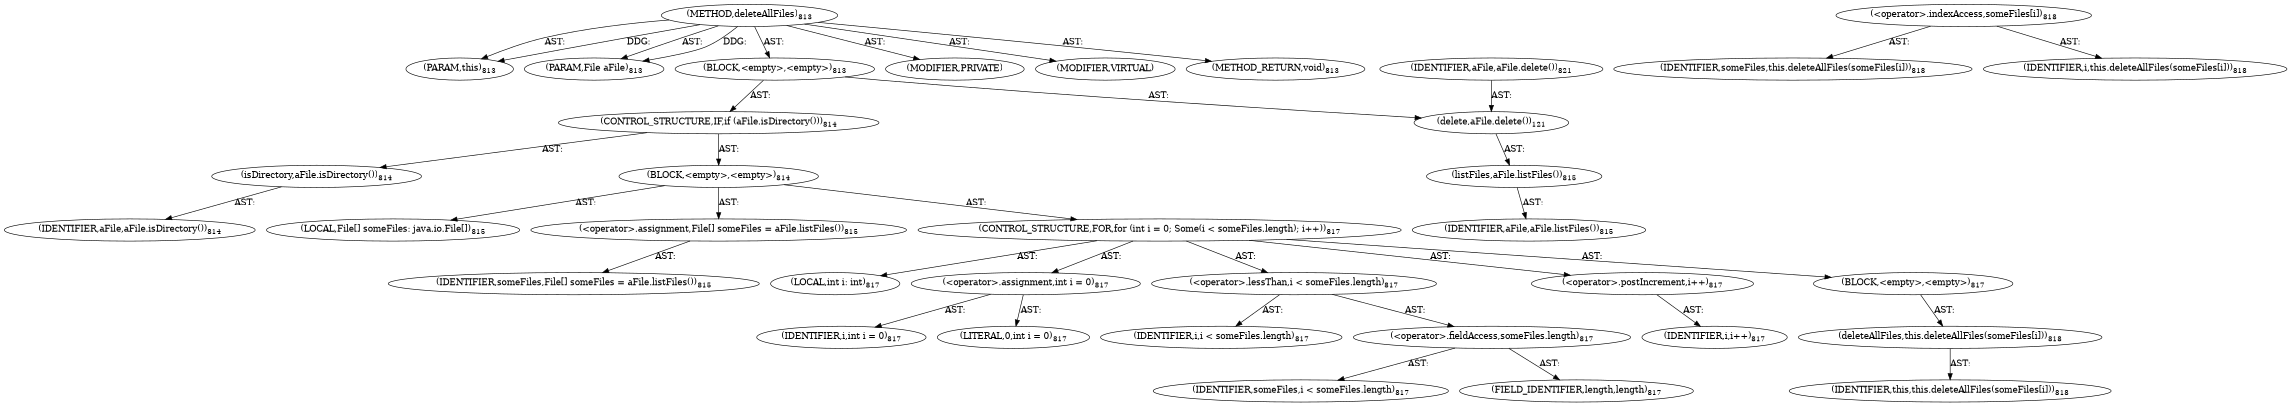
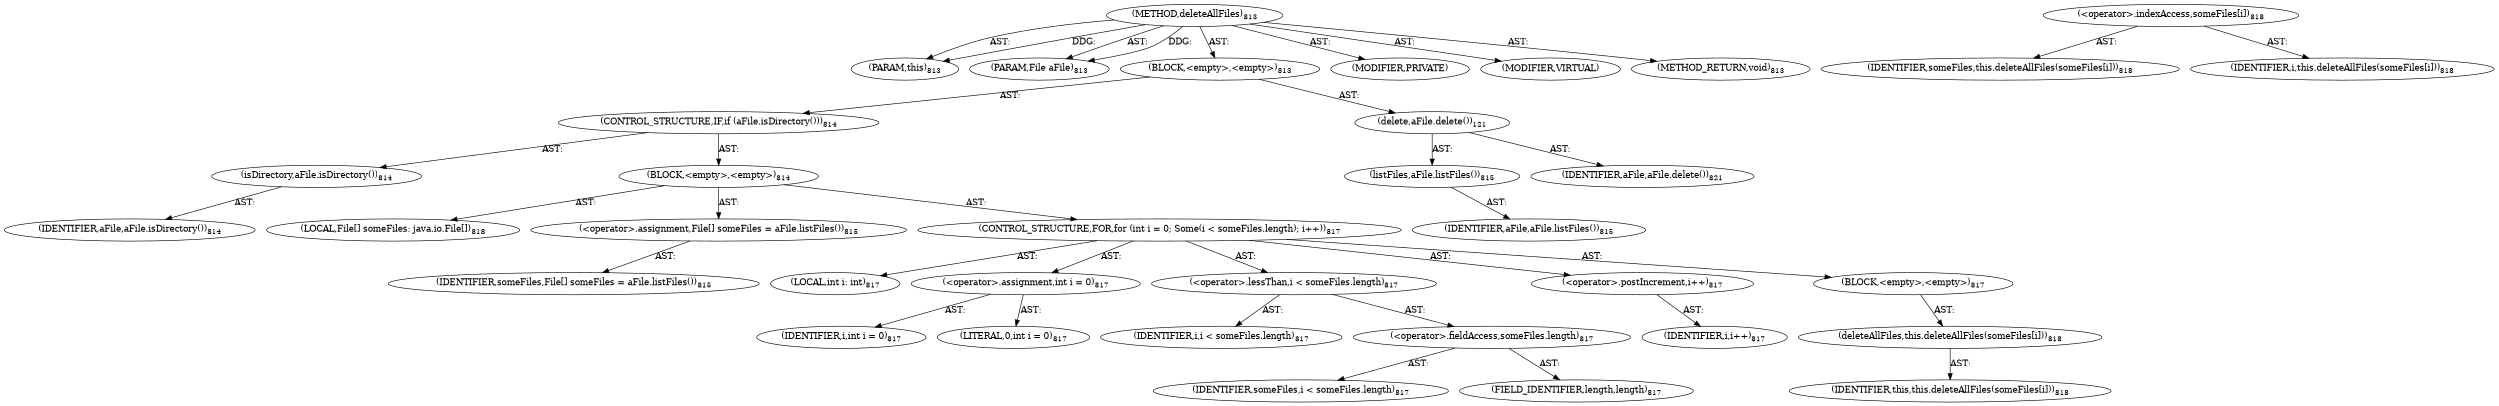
edge "(IDENTIFIER,aFile,aFile.delete())" -> "(delete,aFile.delete())": reversed
node "(LOCAL,File[] someFiles: java.io.File[])": text "815" -> "818"
